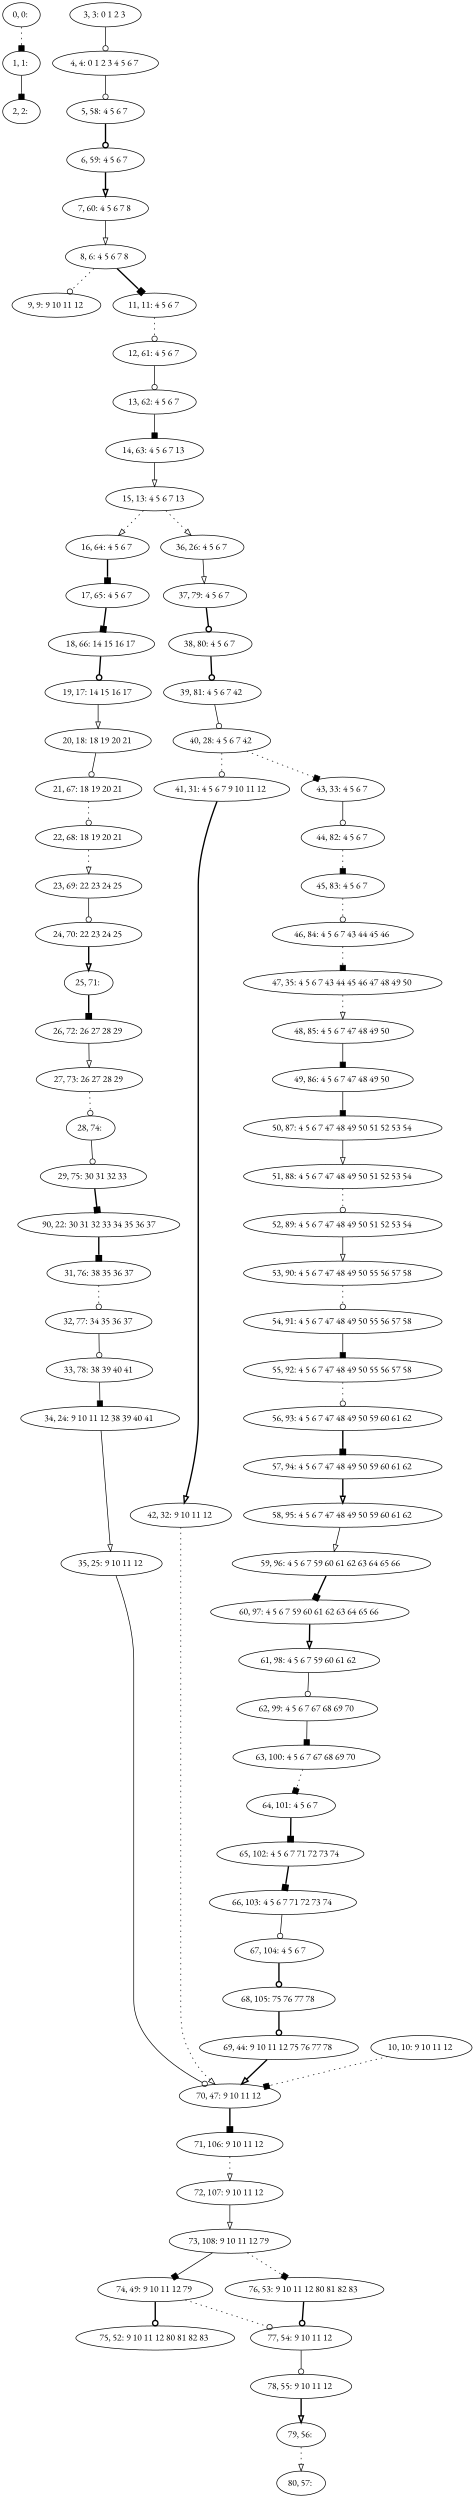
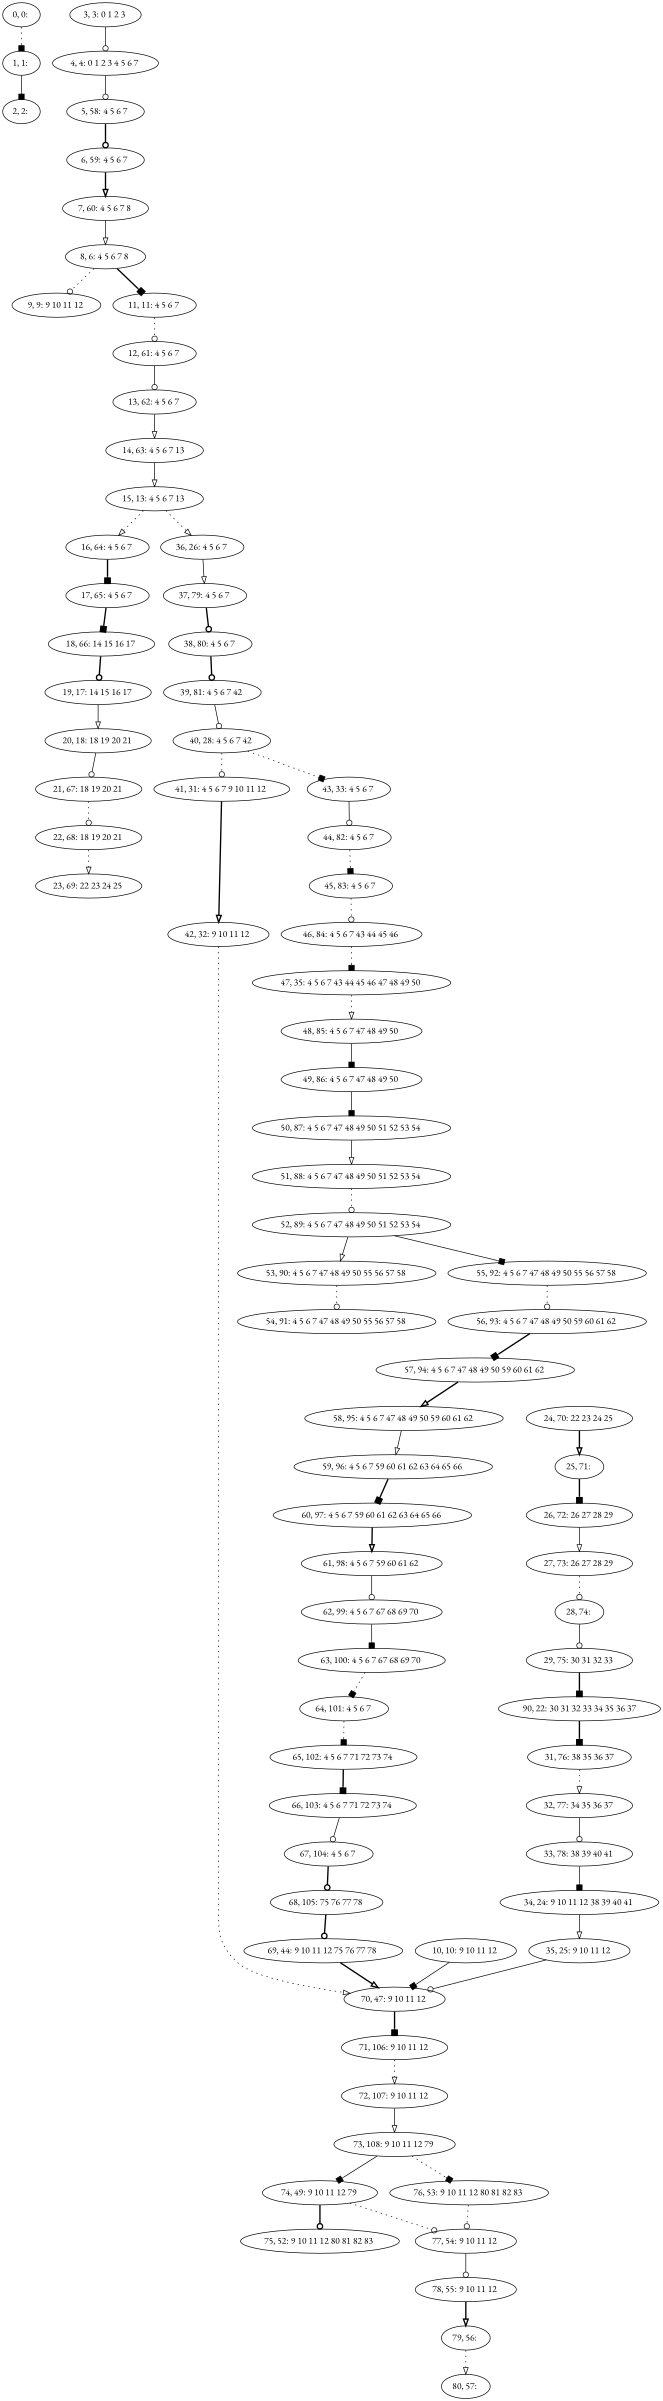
edge "13, 62: 4 5 6 7" -> "14, 63: 4 5 6 7 13": arrowhead box -> onormal
edge "23, 69: 22 23 24 25" -> "24, 70: 22 23 24 25": removed
edge "31, 76: 38 35 36 37" -> "32, 77: 34 35 36 37": arrowhead odot -> onormal
edge "54, 91: 4 5 6 7 47 48 49 50 55 56 57 58" -> "55, 92: 4 5 6 7 47 48 49 50 55 56 57 58": now "52, 89: 4 5 6 7 47 48 49 50 51 52 53 54" -> "55, 92: 4 5 6 7 47 48 49 50 55 56 57 58"
edge "64, 101: 4 5 6 7" -> "65, 102: 4 5 6 7 71 72 73 74": style bold -> dotted
edge "10, 10: 9 10 11 12" -> "70, 47: 9 10 11 12": style dotted -> solid
edge "76, 53: 9 10 11 12 80 81 82 83" -> "77, 54: 9 10 11 12": style bold -> dotted
